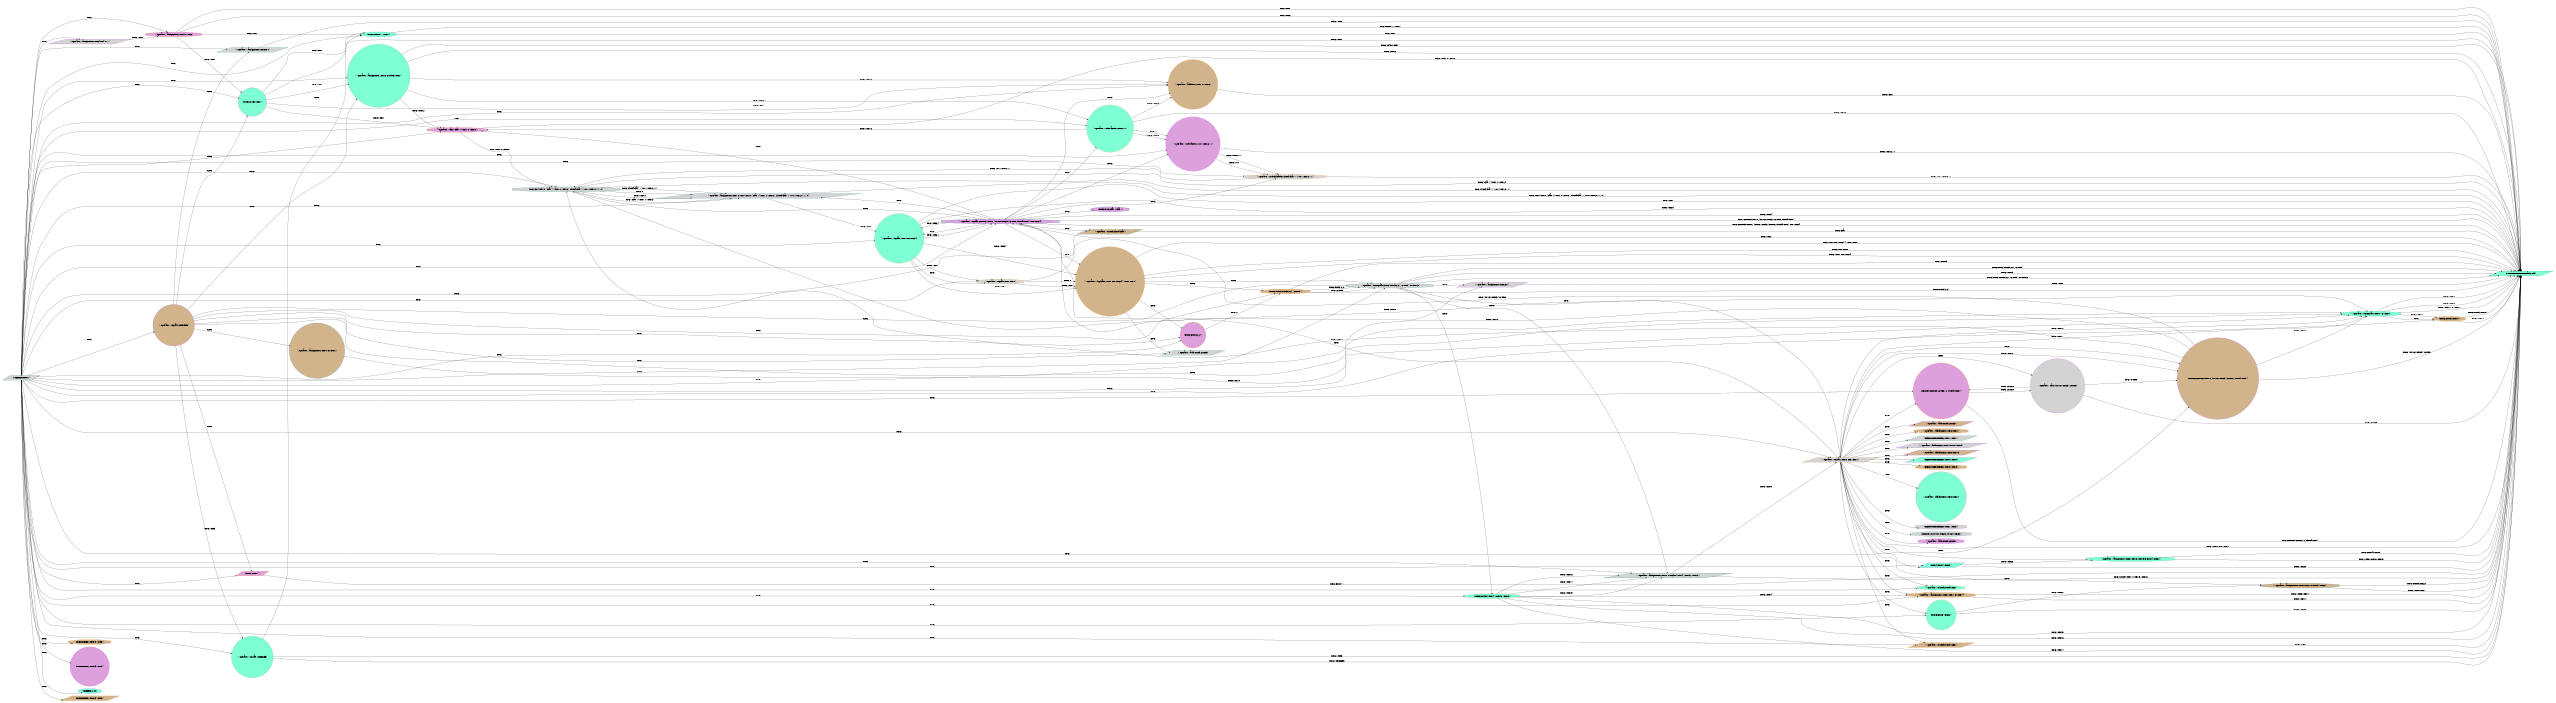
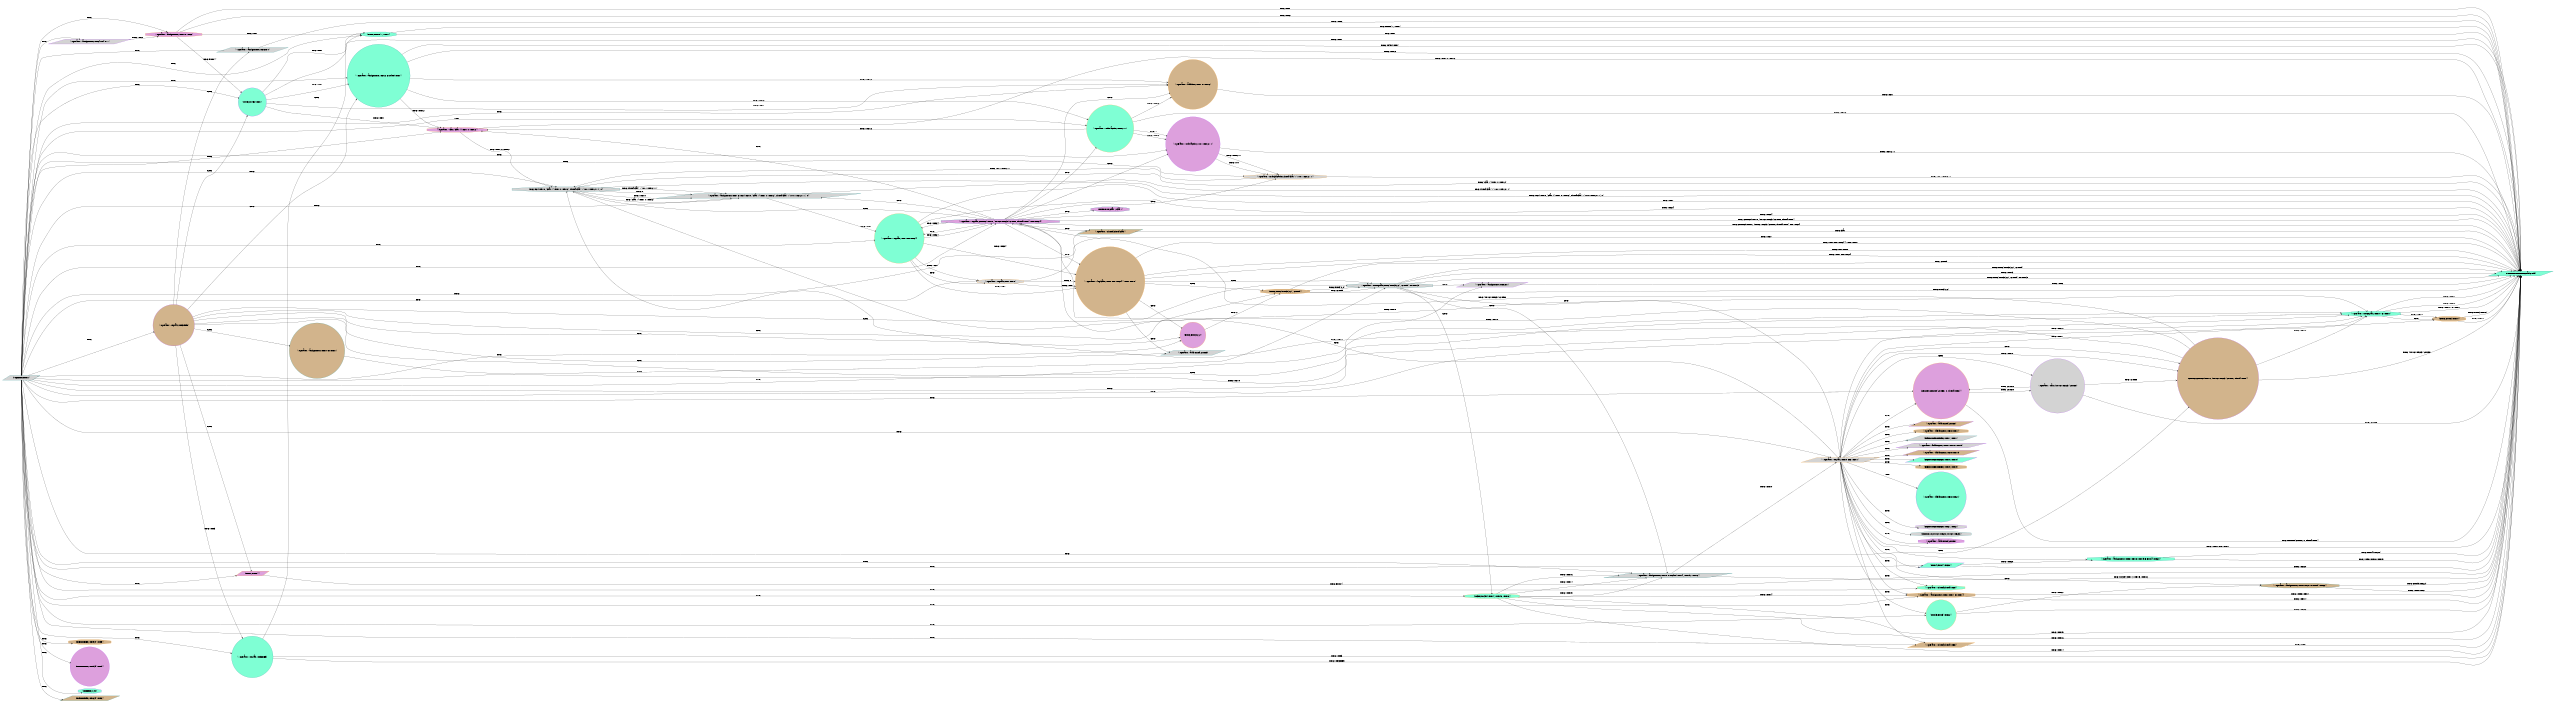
edge "(METHOD,FUN1)" -> "(<operator>.assignment,VAR6 = 0)": reversed
edge "(<operator>.assignment,VAR1 = VAR2)" -> "(strlen,strlen(VAR1))": label "DDG: VAR1" -> "DDG: FUN7()"
node "(IDENTIFIER,VAR6,if (VAR6))": color darkorange -> teal
